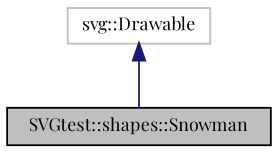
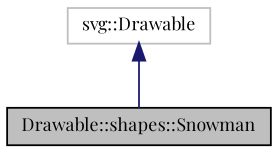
node "SVGtest::shapes::Snowman": label "SVGtest::shapes::Snowman" -> "Drawable::shapes::Snowman"
